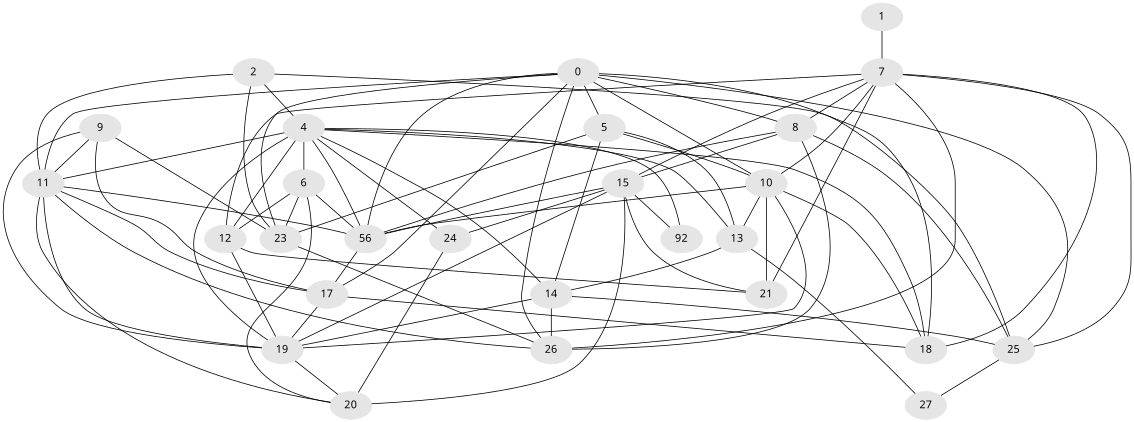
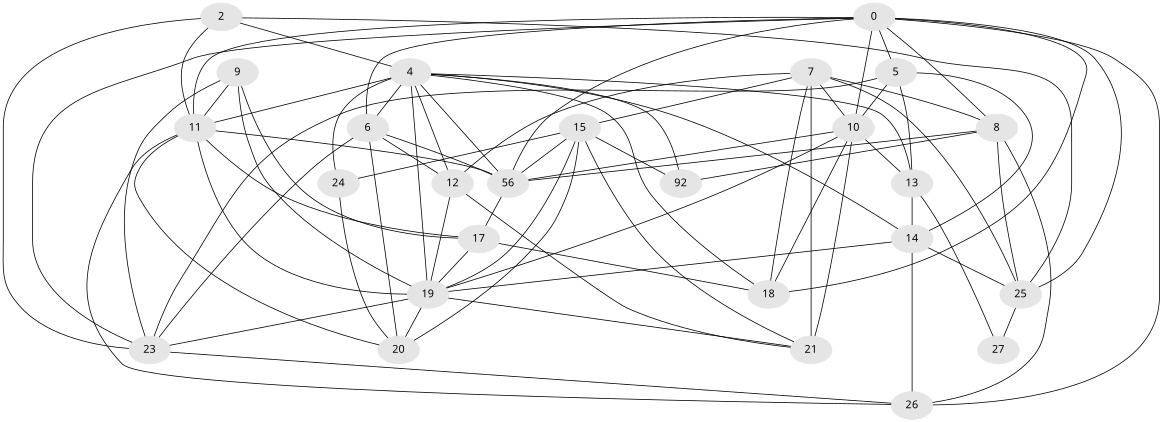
node "1": removed
edge "8" -- "15": now "8" -- "92"
edge "0" -- "17": now "0" -- "6"
edge "7" -- "26": removed
edge "19" -- "23": added
edge "19" -- "21": added
